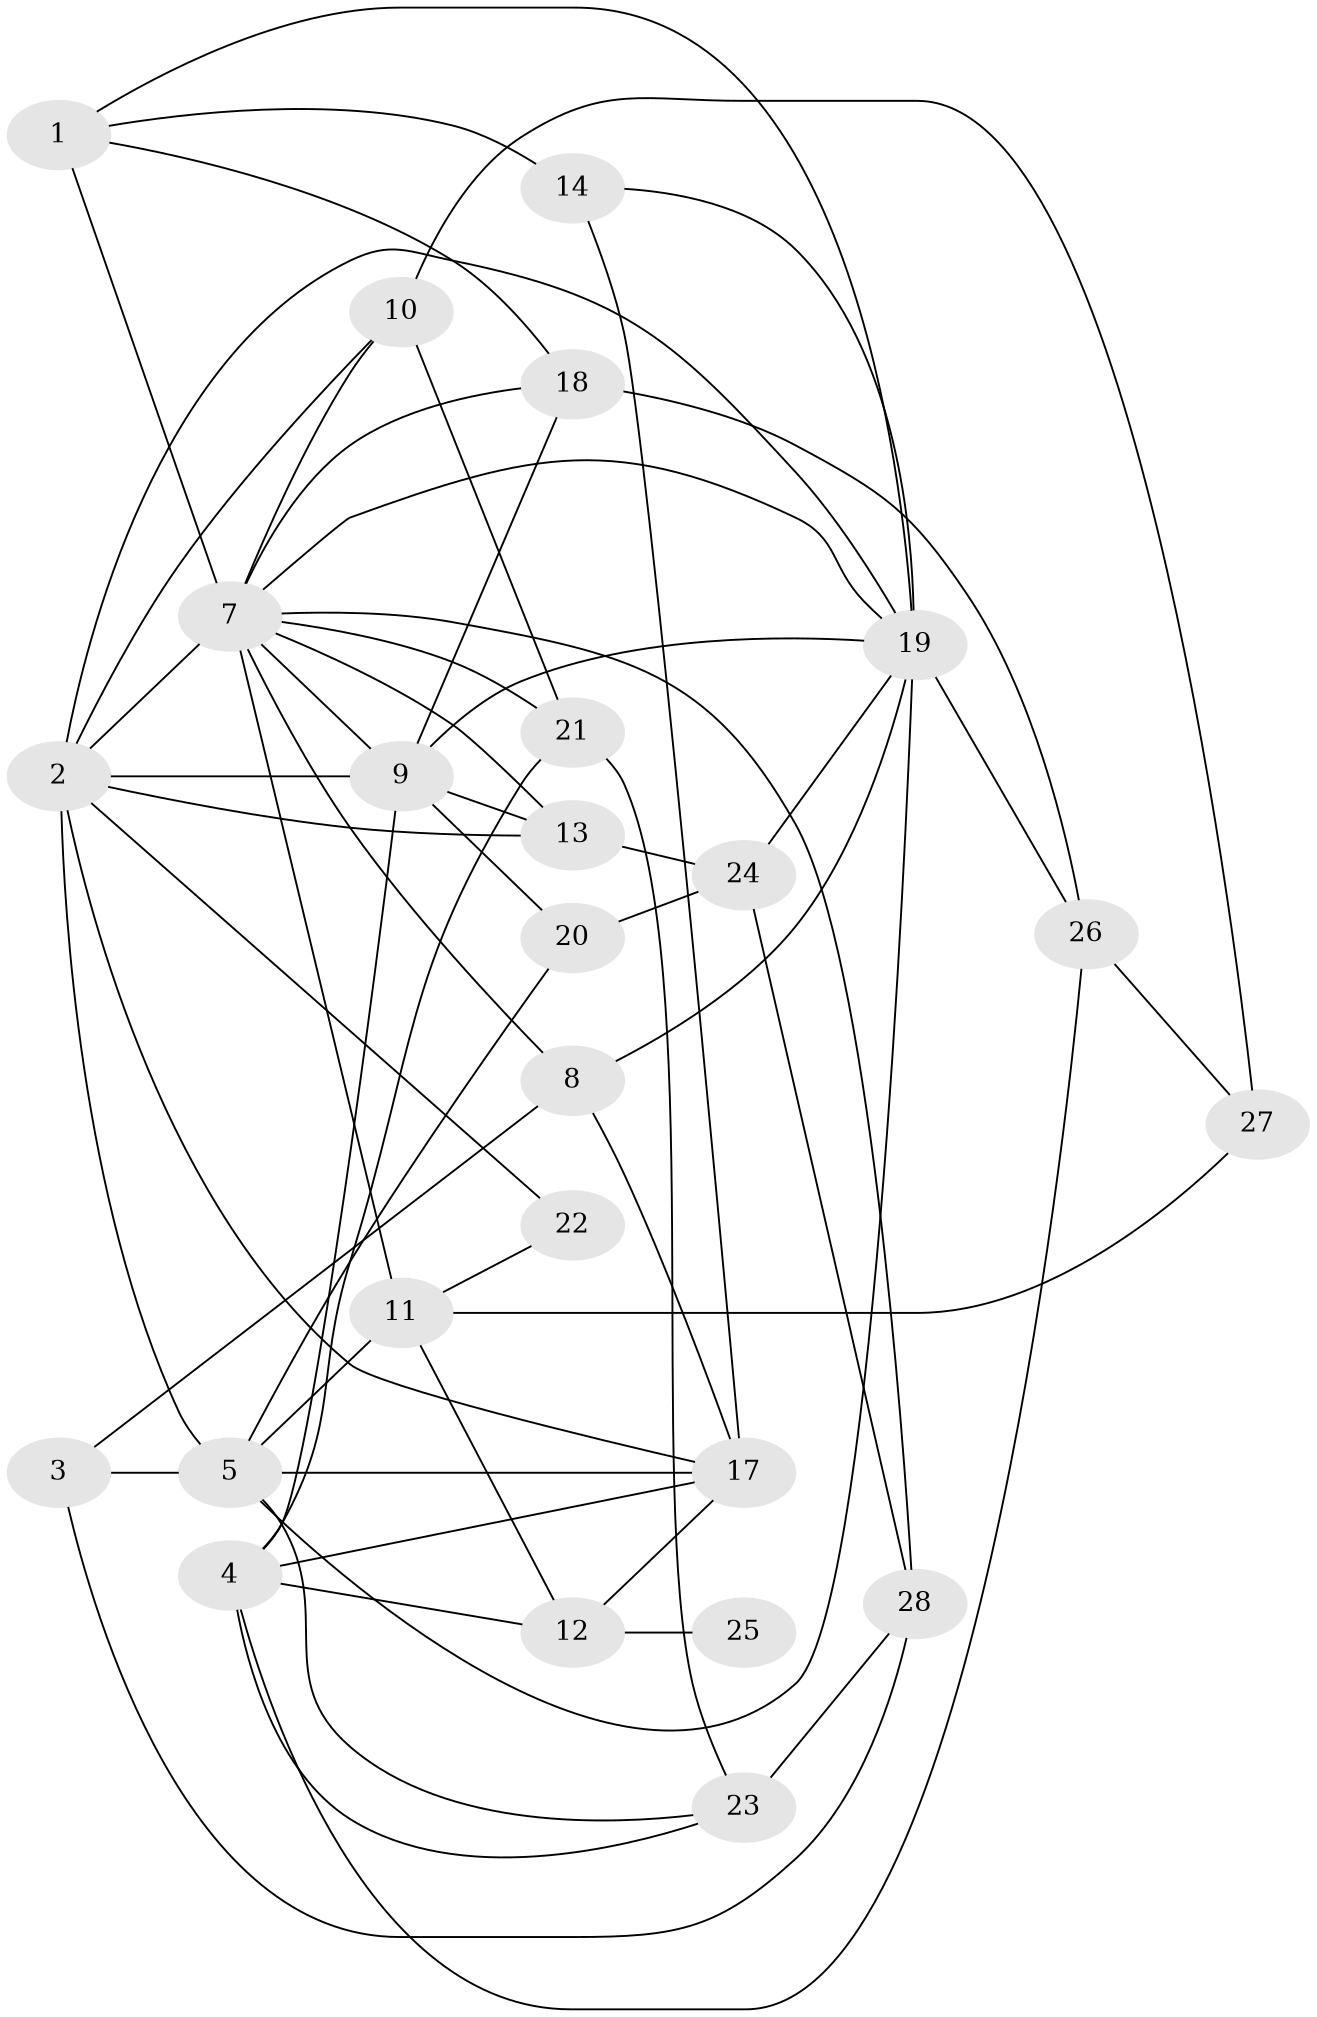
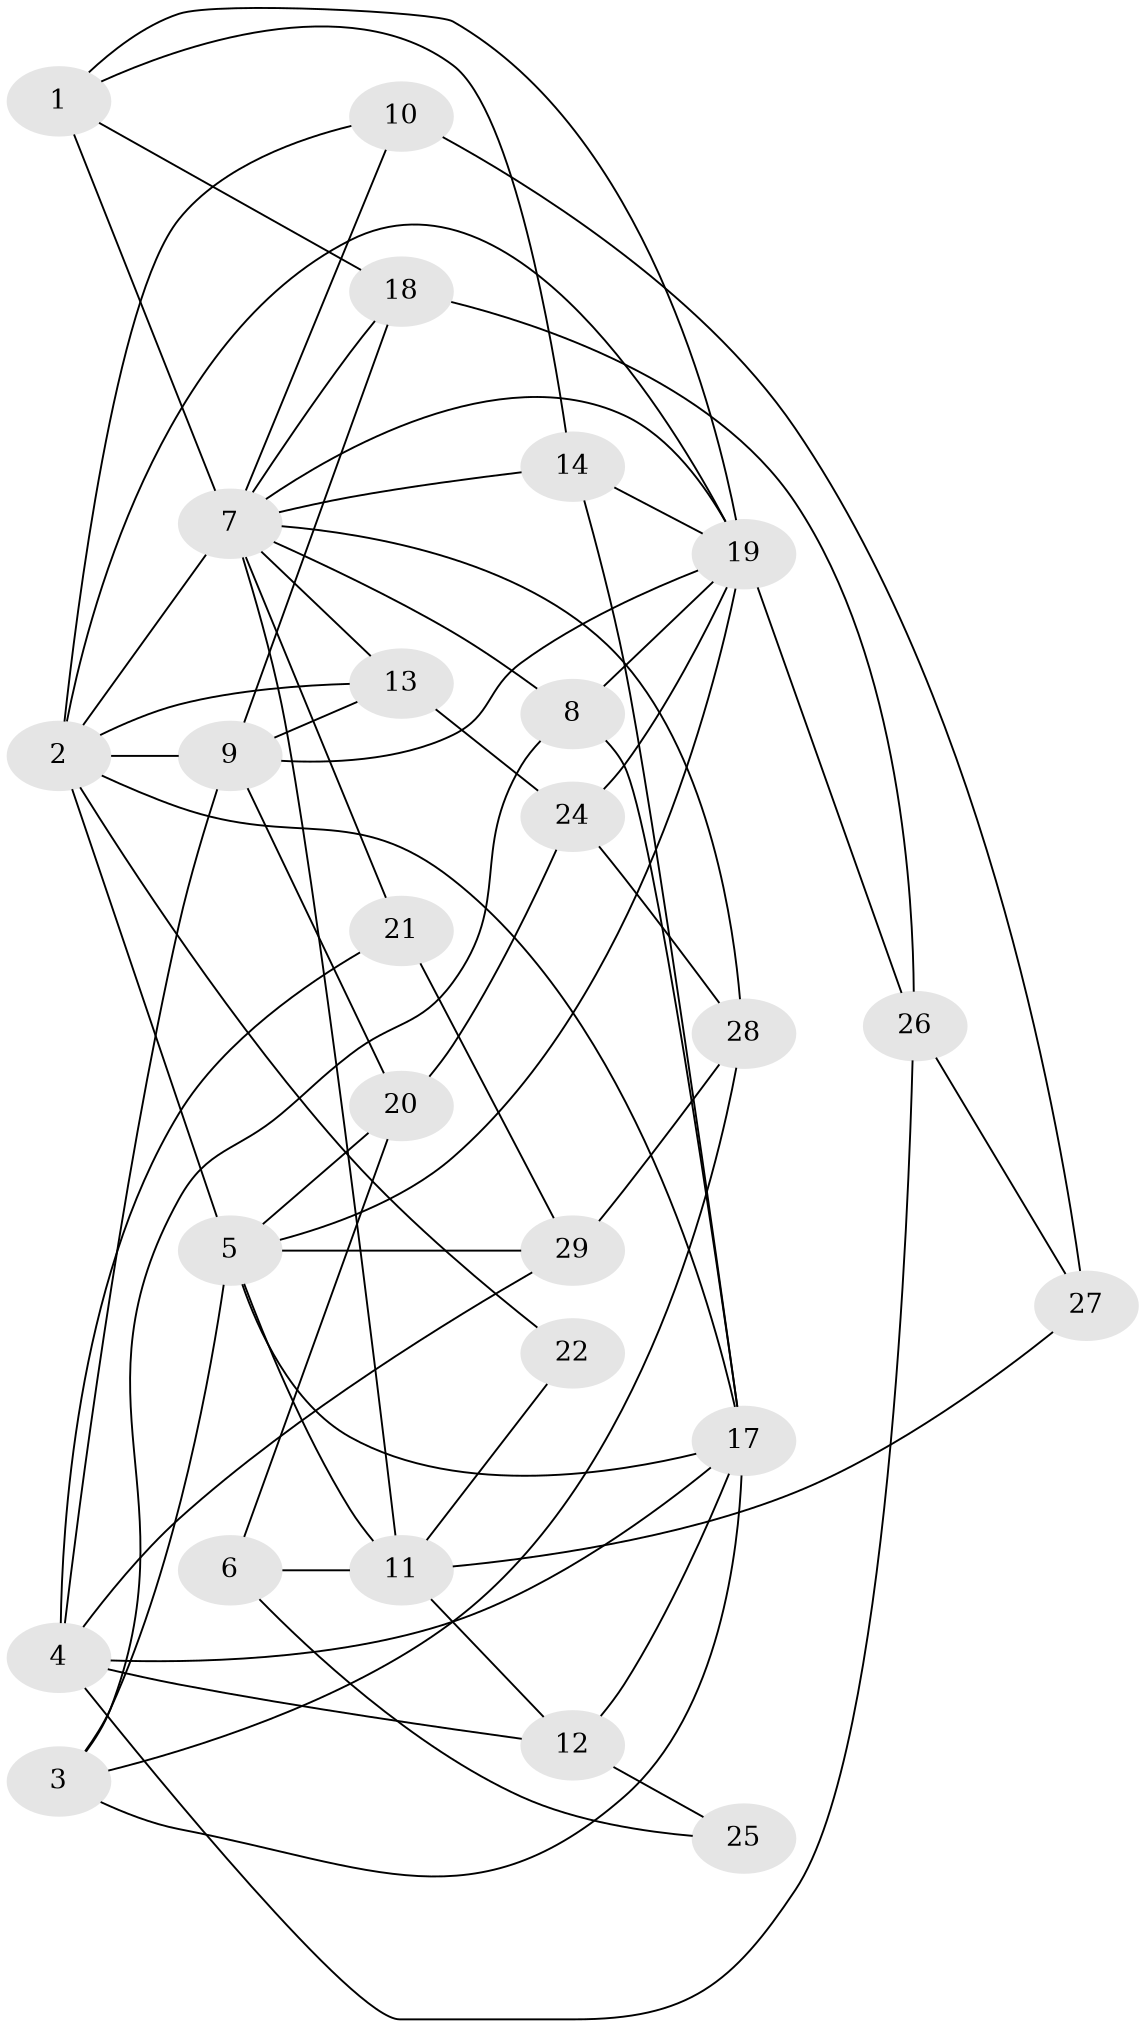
edge "10" -- "21": removed
edge "7" -- "9": now "7" -- "14"
node "6": added
node "23": label "23" -> "29"
edge "17" -- "3": added
